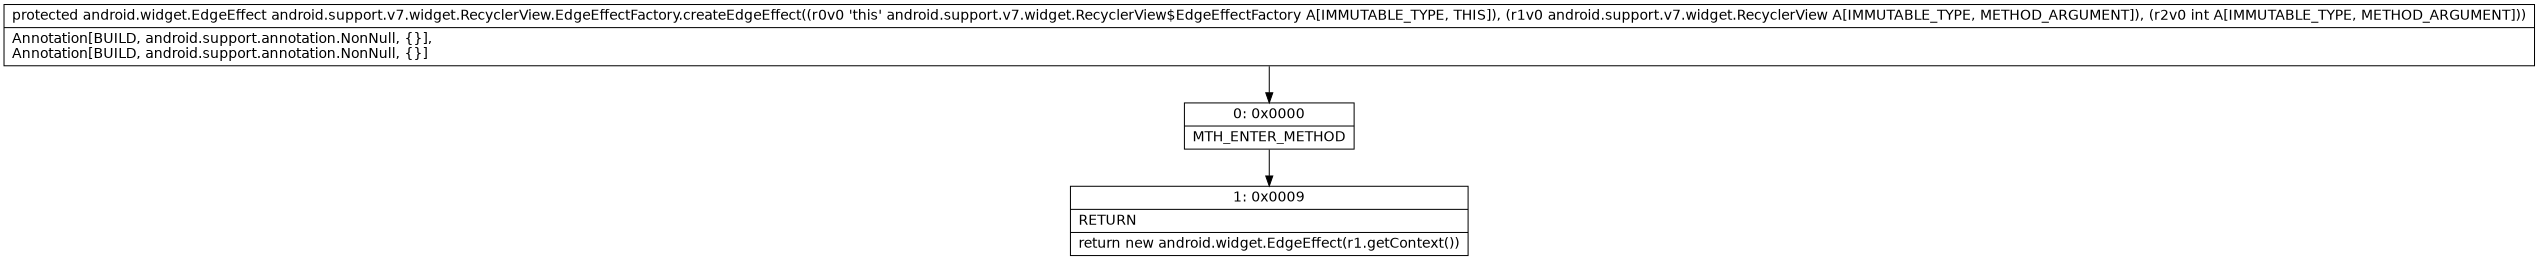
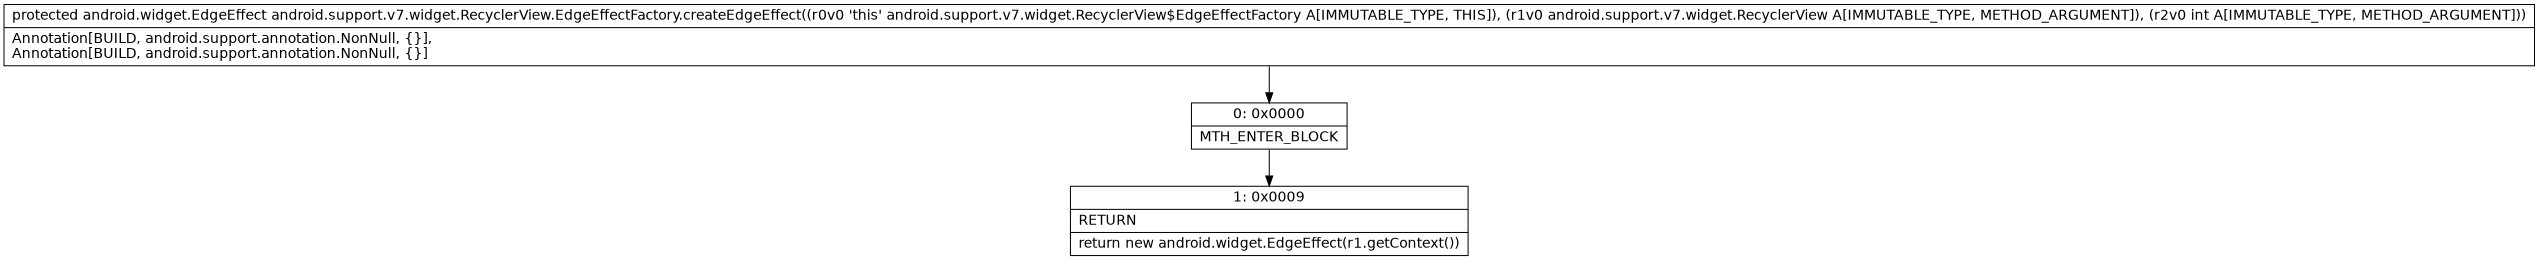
node "0: 0x0000": text "MTH_ENTER_METHOD" -> "MTH_ENTER_BLOCK"
